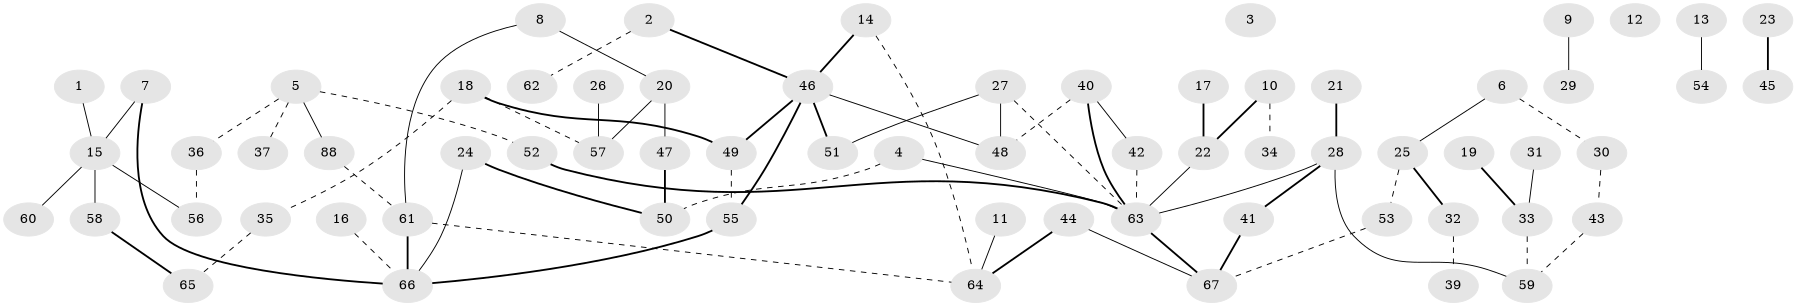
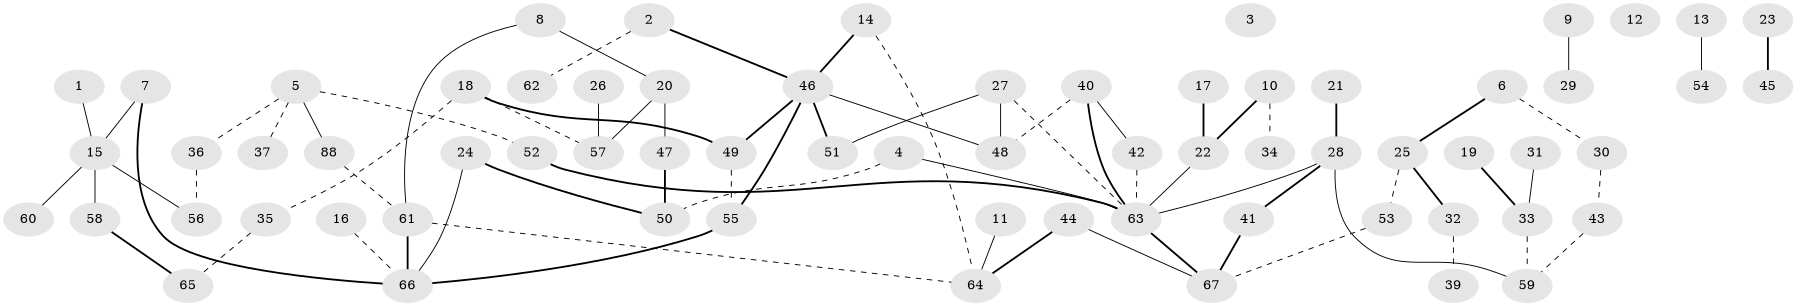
edge "6" -- "25": style solid -> bold
